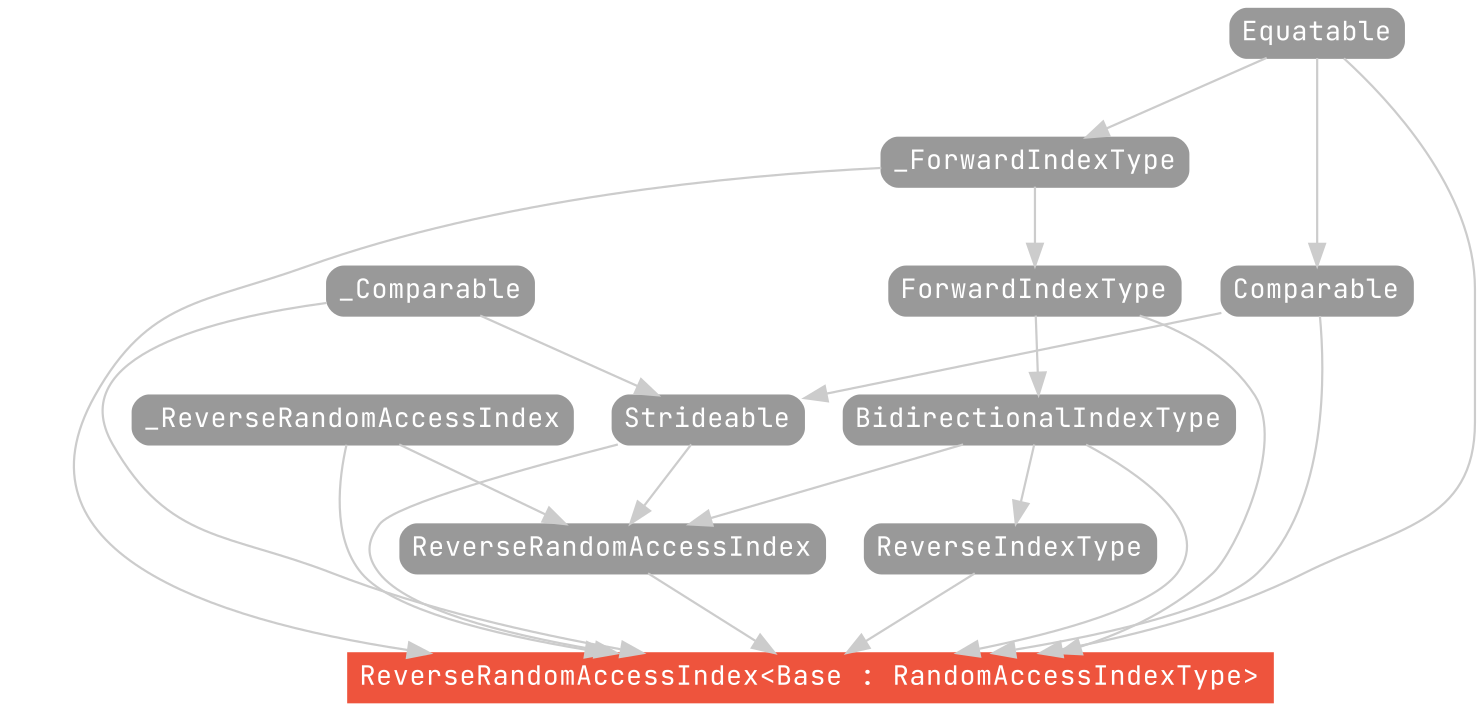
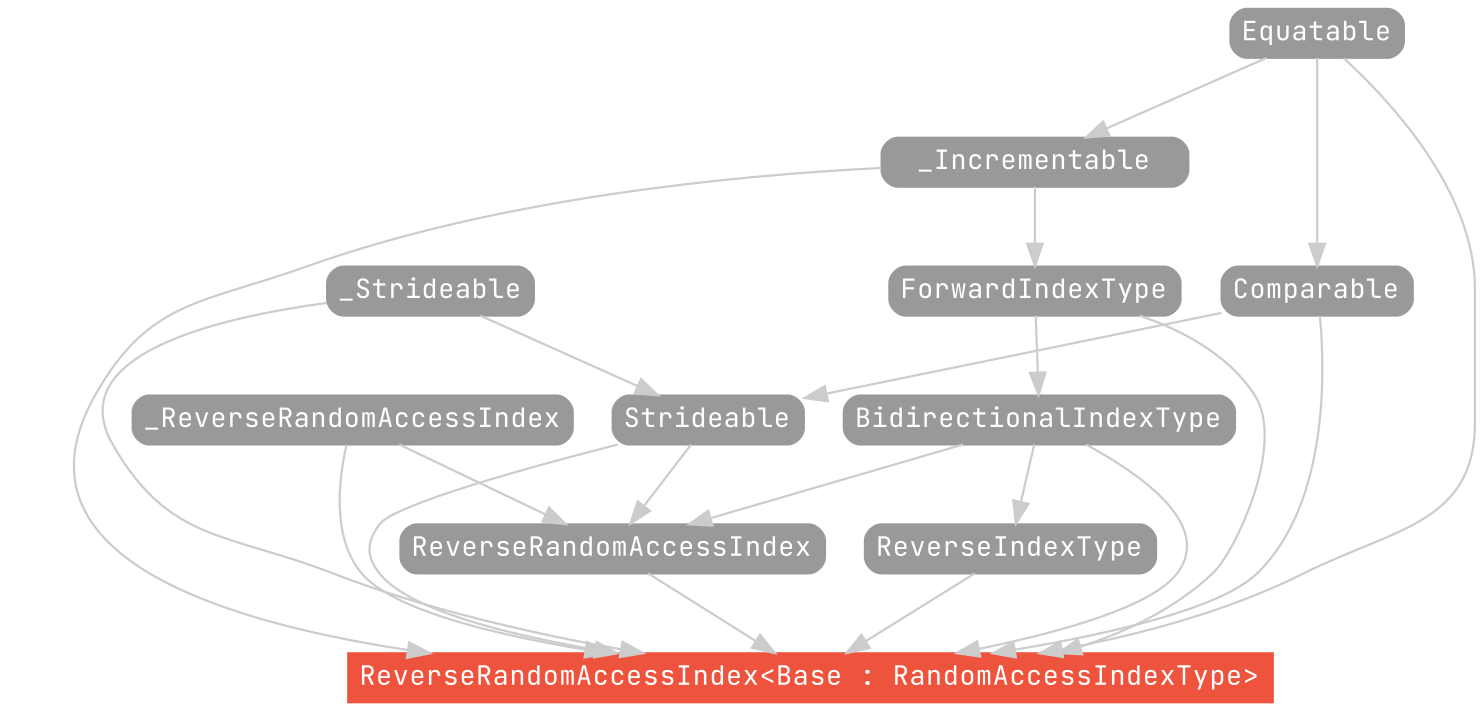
node "_ForwardIndexType": label "_ForwardIndexType" -> "_Incrementable"
node "_Comparable": label "_Comparable" -> "_Strideable"
